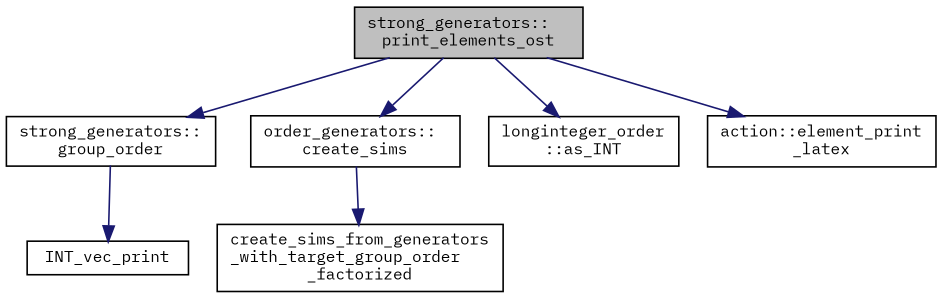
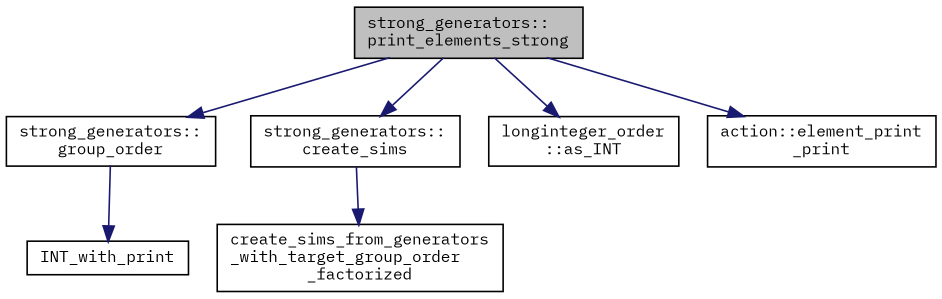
node "strong_generators:: print_elements_ost": label "strong_generators:: print_elements_ost" -> "strong_generators:: print_elements_strong"
node "order_generators:: create_sims": label "order_generators:: create_sims" -> "strong_generators:: create_sims"
node "action::element_print _latex": label "action::element_print _latex" -> "action::element_print _print"
node "INT_vec_print": label "INT_vec_print" -> "INT_with_print"
